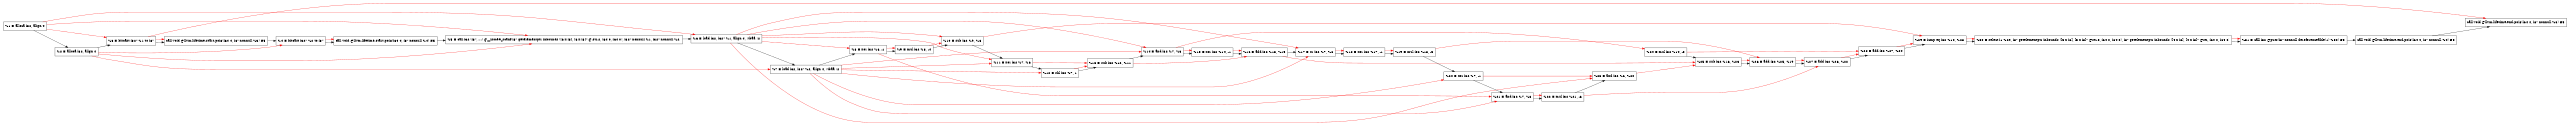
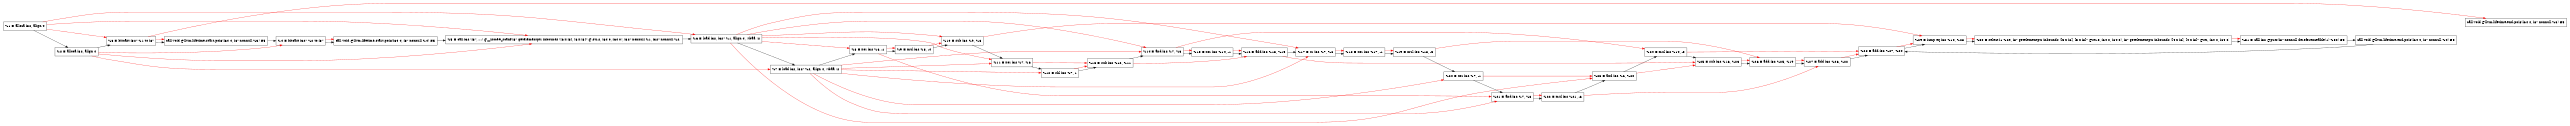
edge "call void @llvm.lifetime.end.p0i8(i64 4, i8* nonnull %4) #5" -> "call void @llvm.lifetime.end.p0i8(i64 4, i8* nonnull %3) #5": now "call void @llvm.lifetime.end.p0i8(i64 4, i8* nonnull %4) #5" -> "%28 = add i32 %27, %24"
edge "%23 = and i32 %6, %20" -> "%24 = mul i32 %14, -3": added
